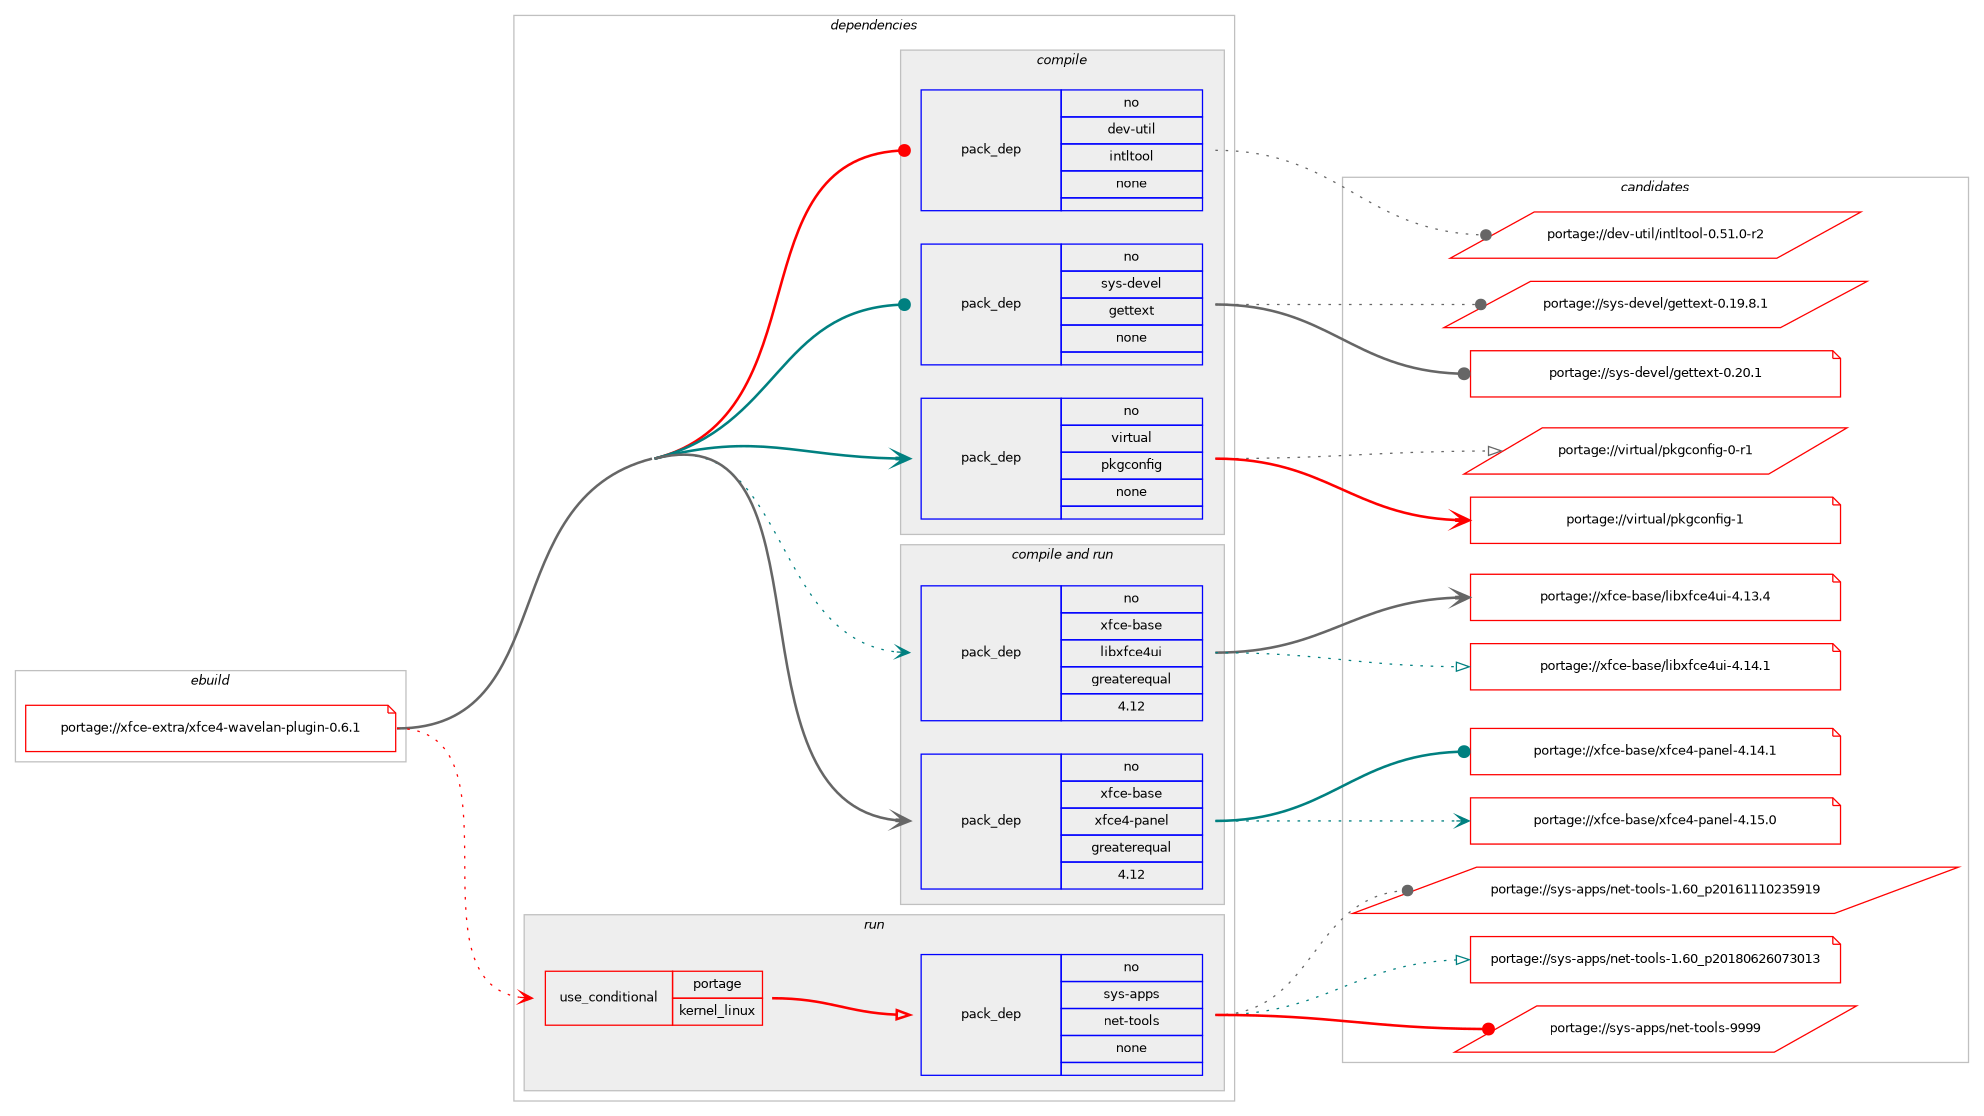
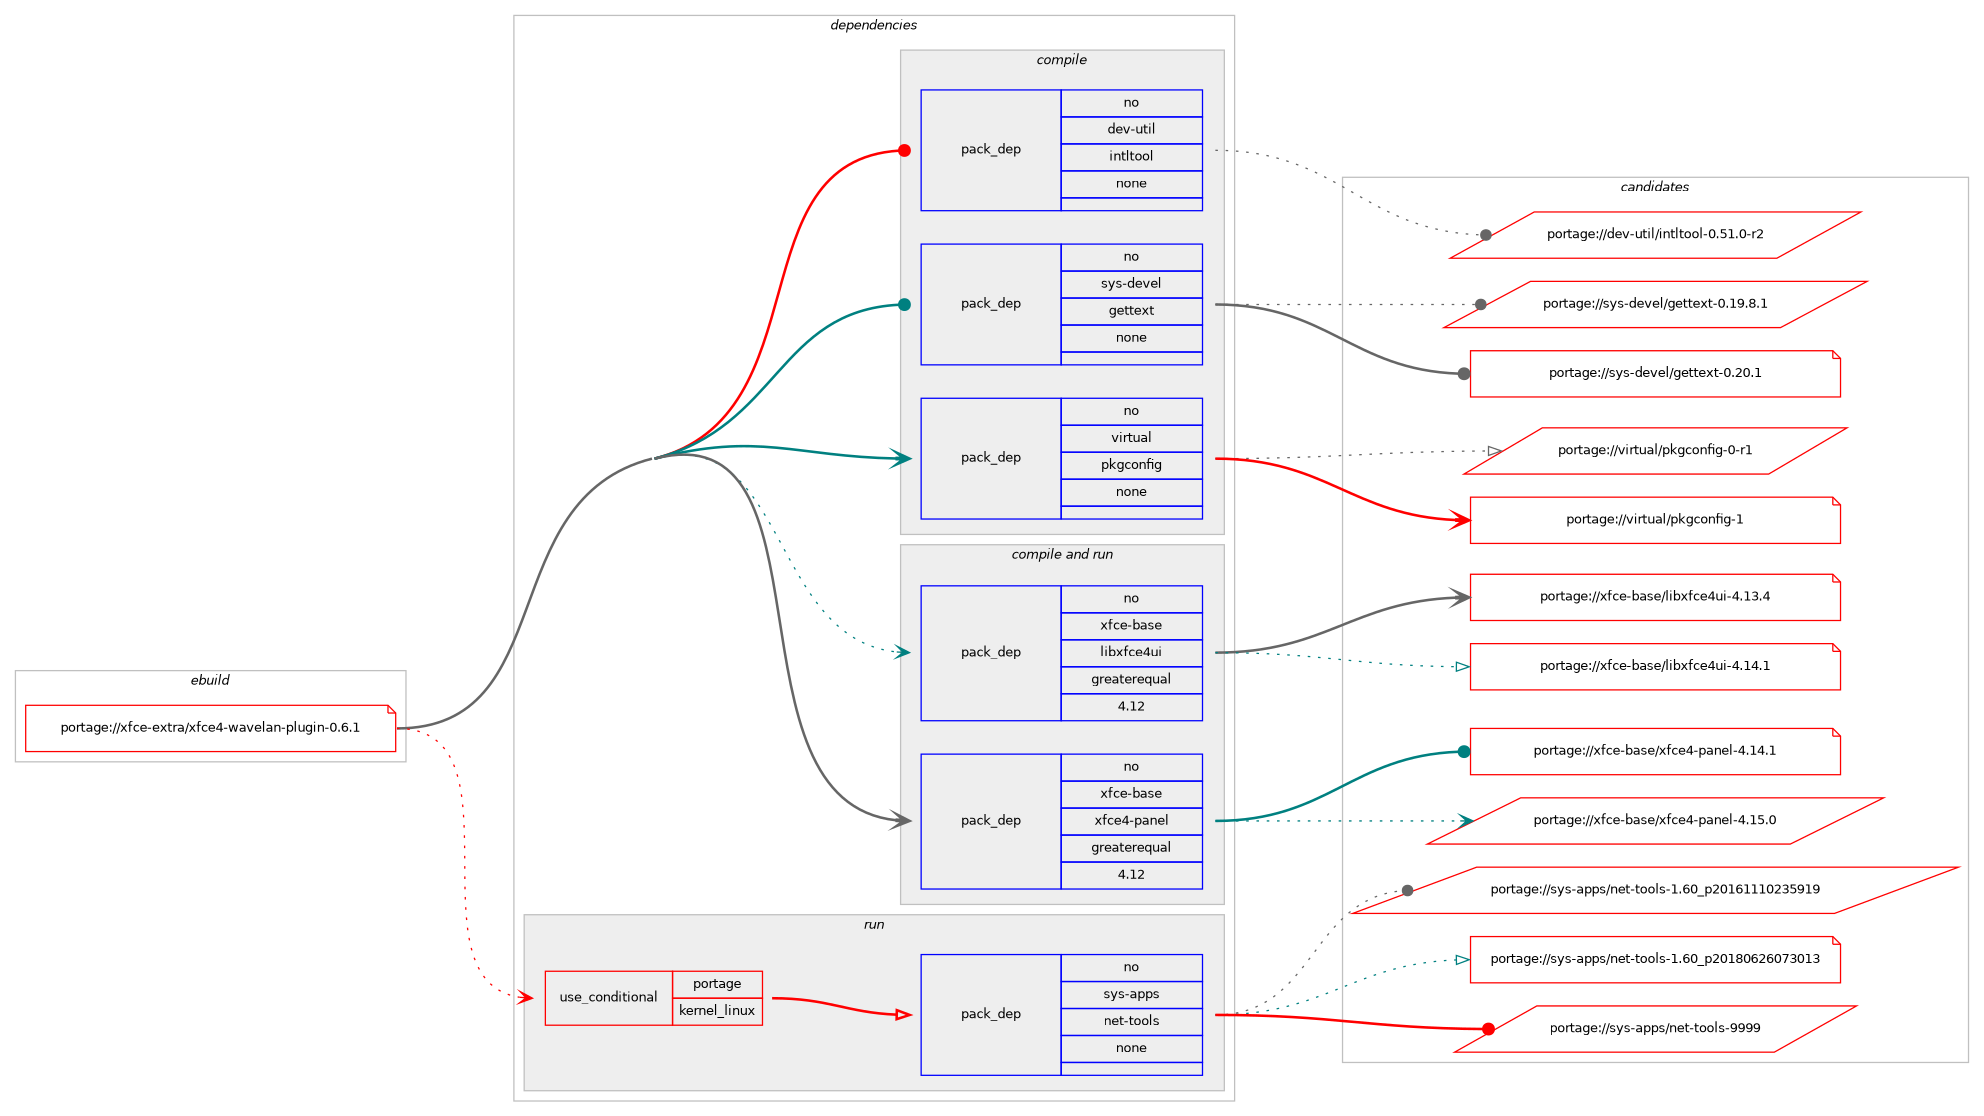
node "portage://xfce-base/xfce4-panel-4.15.0": shape note -> parallelogram
